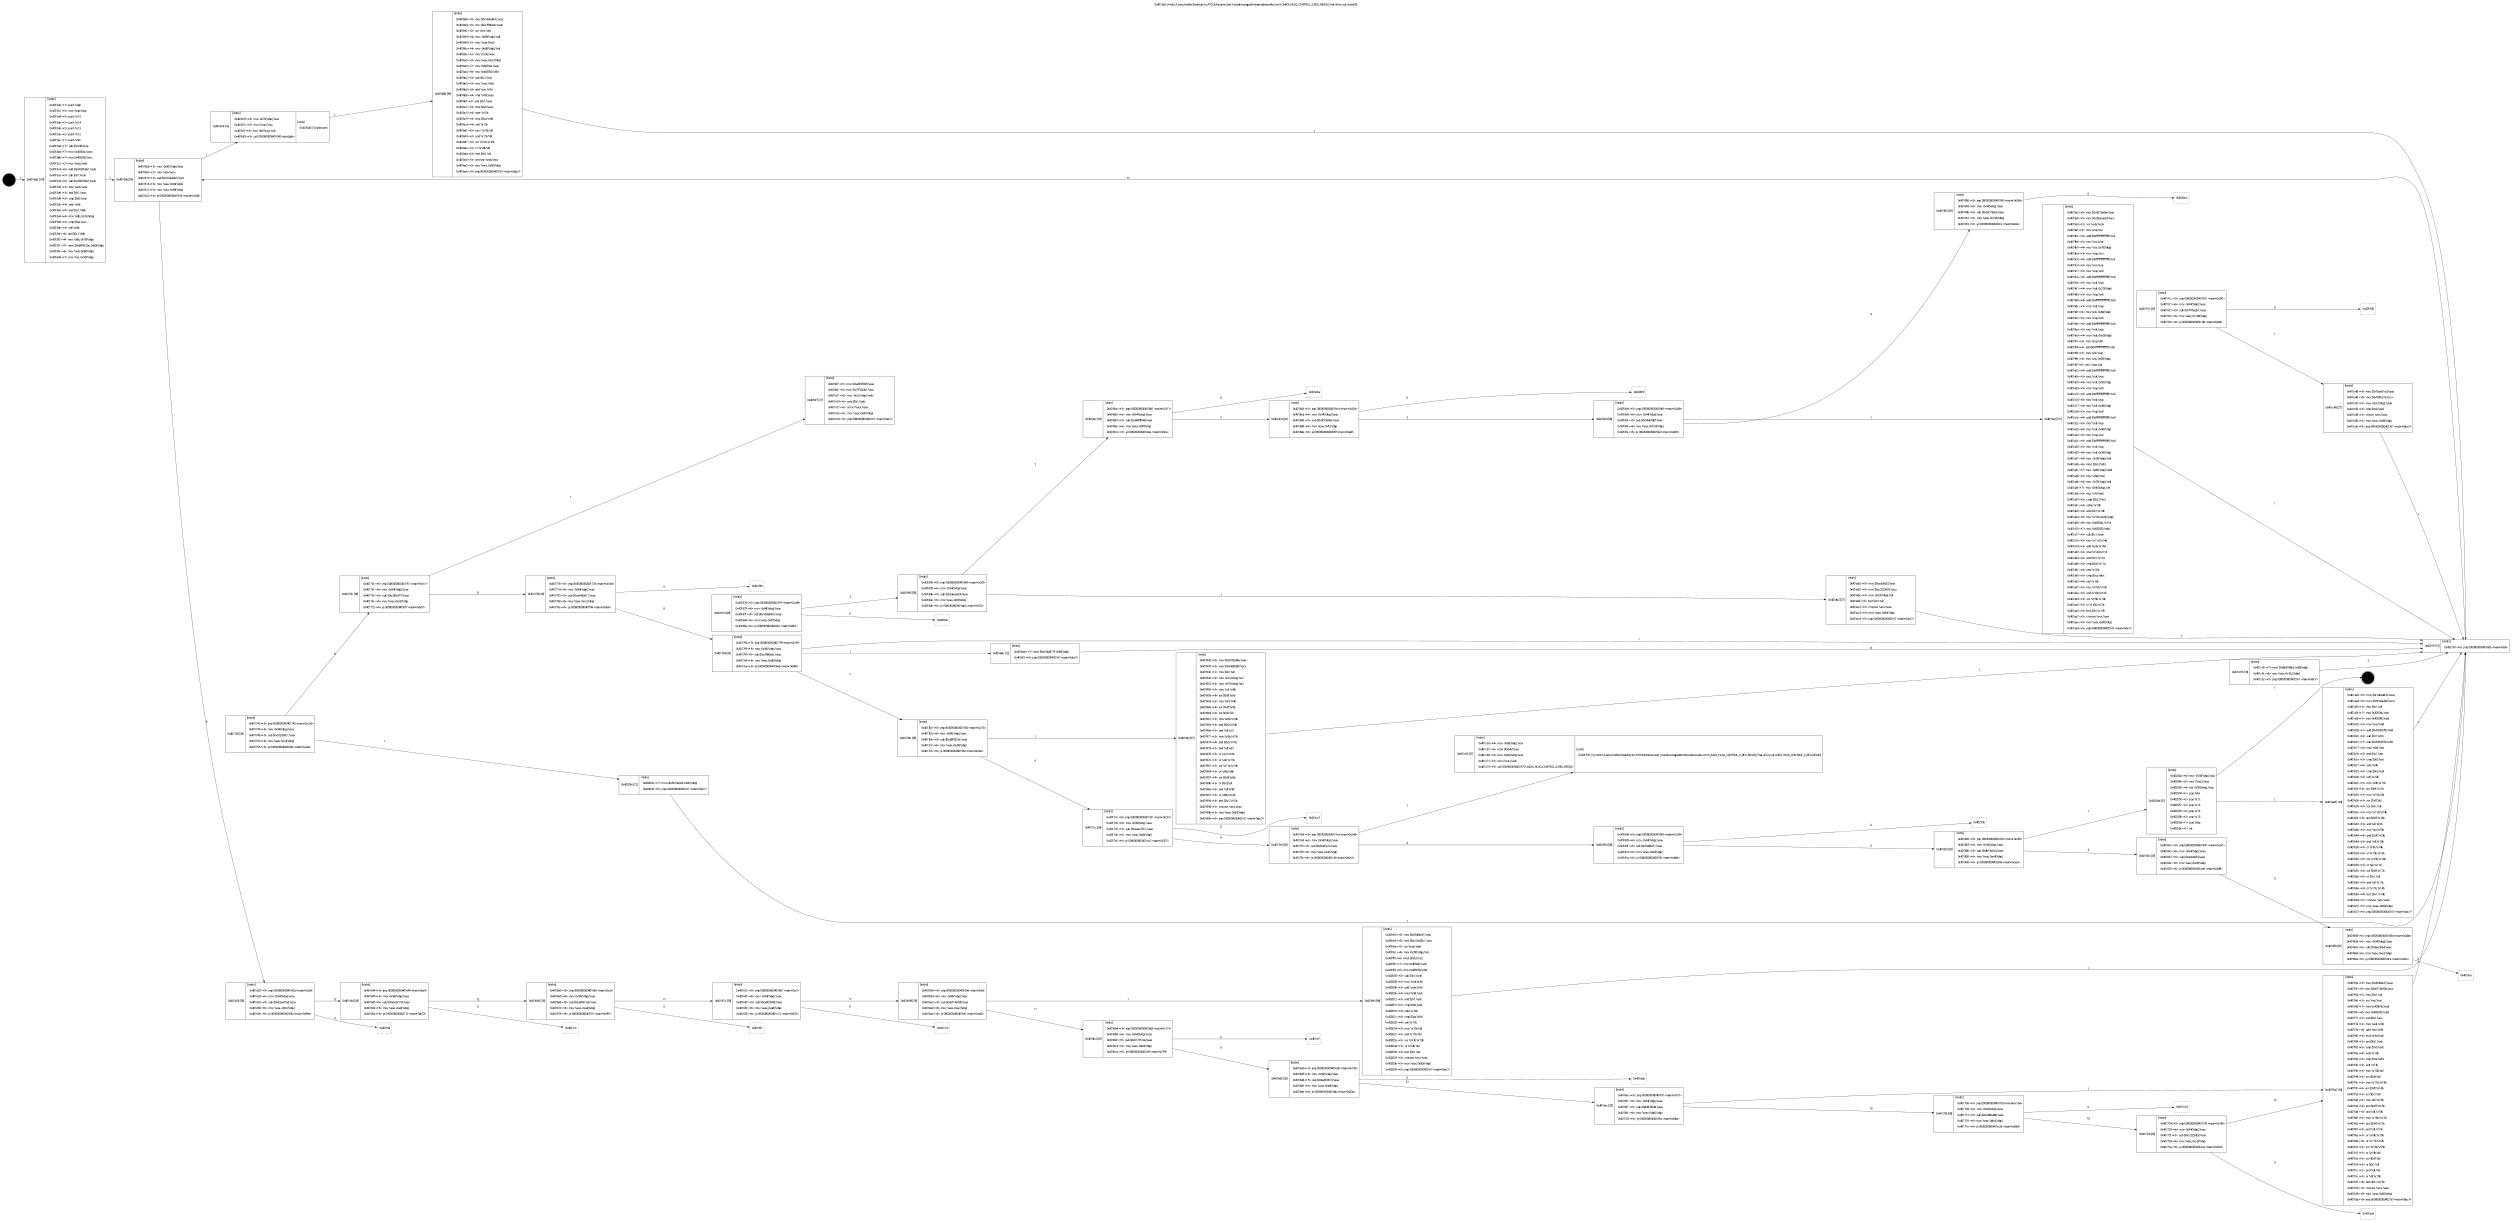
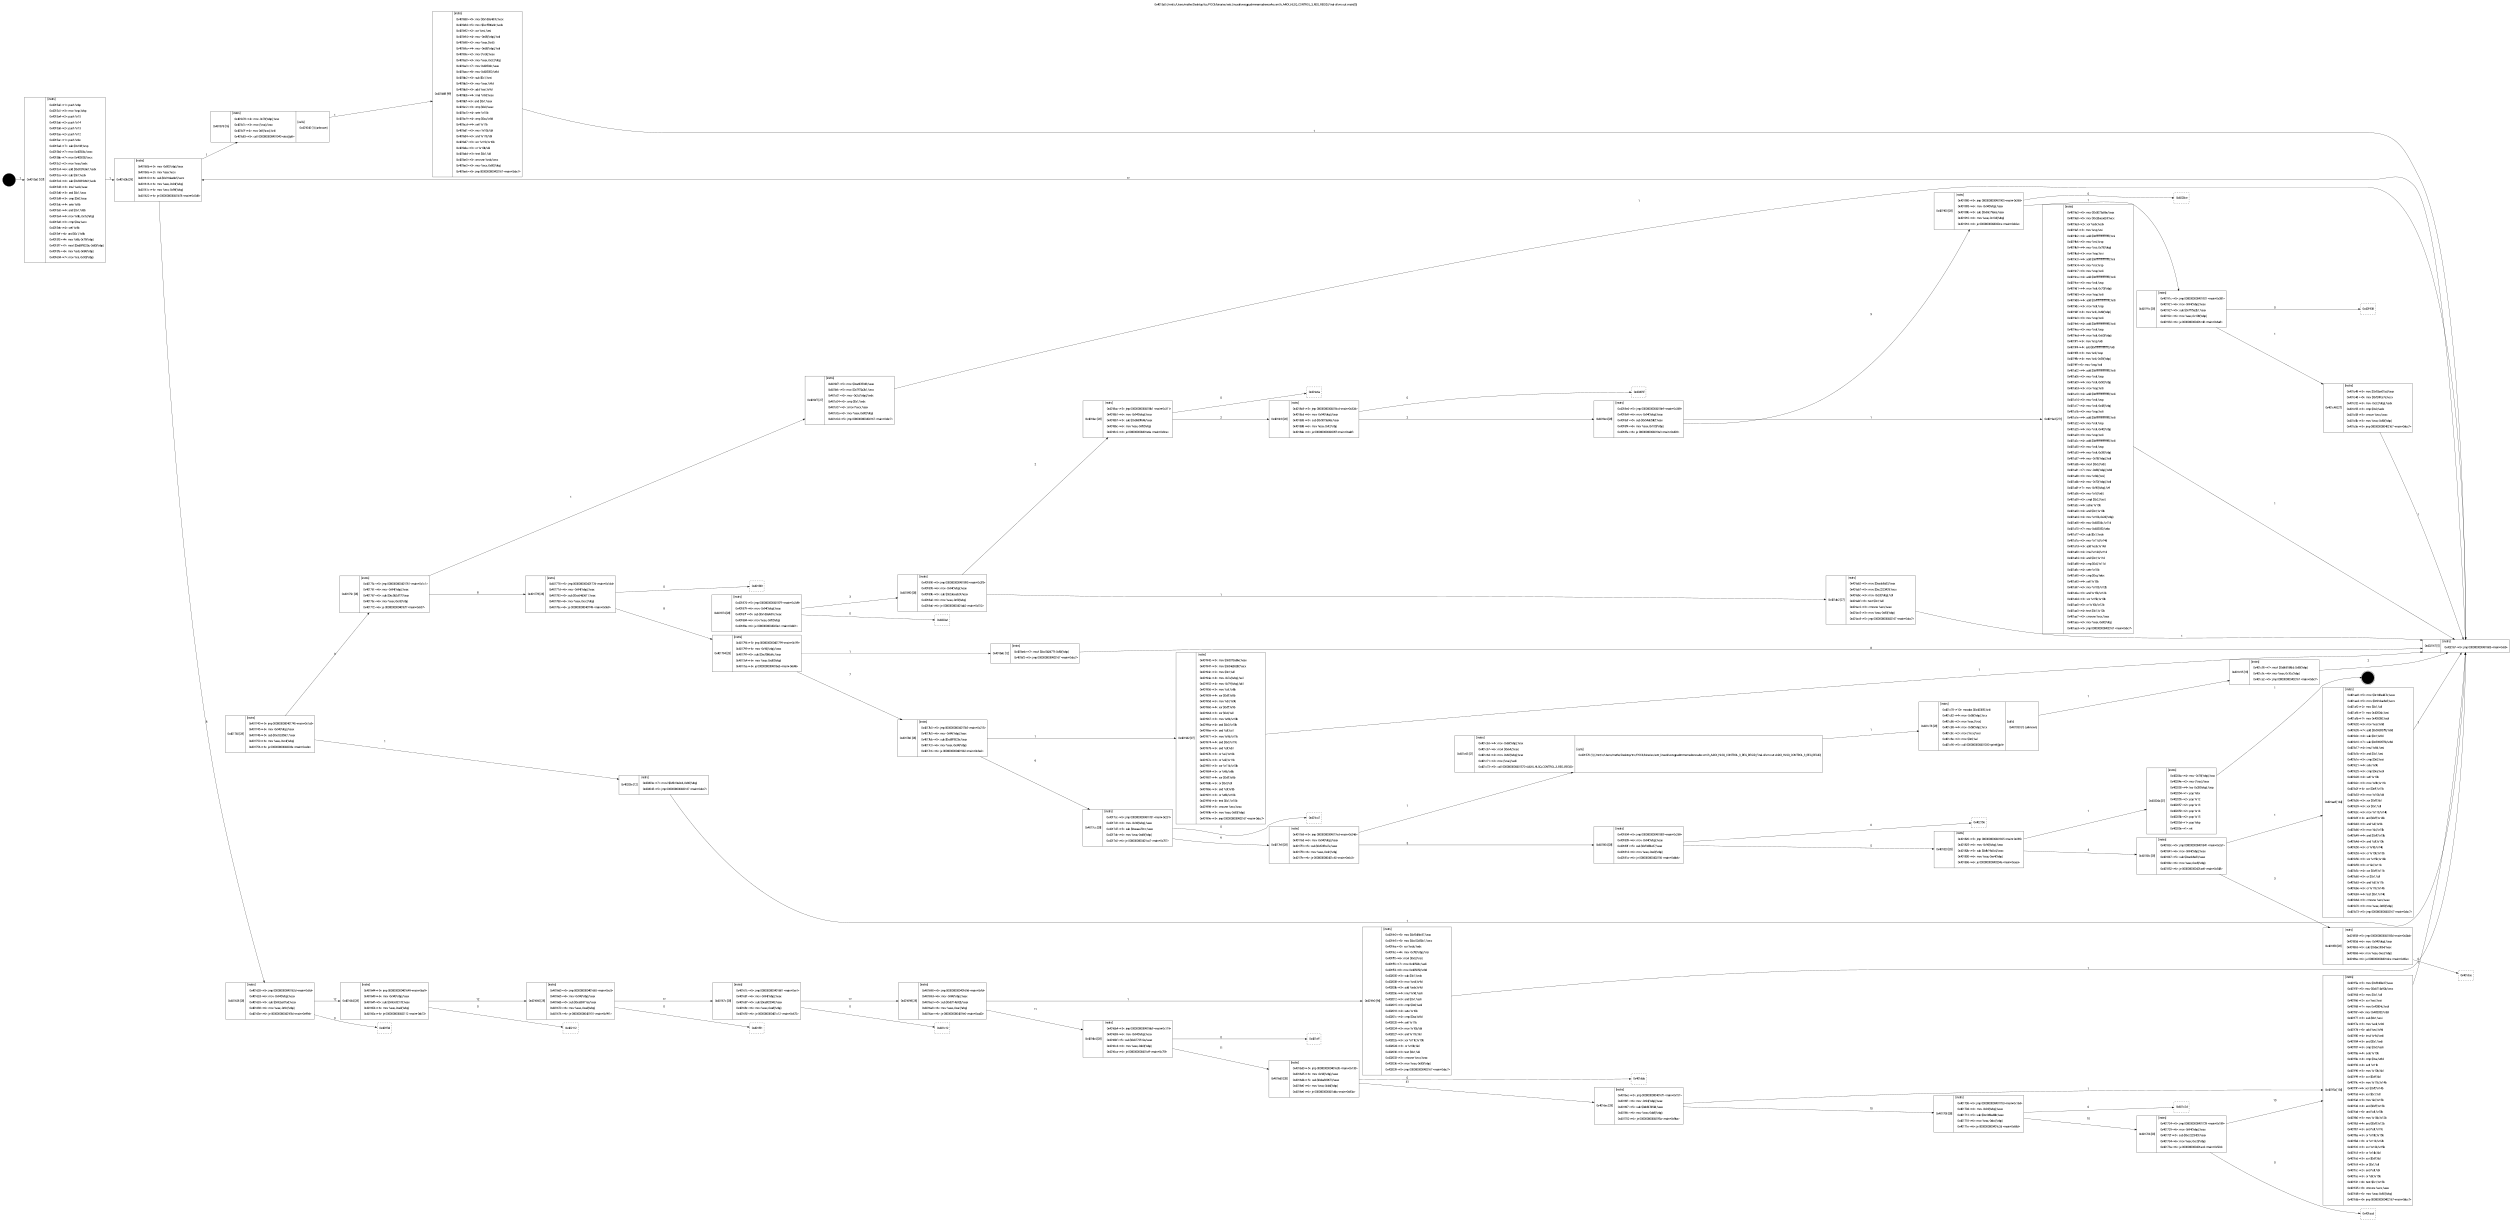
edge "0x401900 [28]" -> "0x40191c [28]": added, label "1"
edge "0x401794 [28]" -> "0x402167 [5]": now "0x401bf7 [27]" -> "0x402167 [5]"
node "0x401c78 [29]": added
edge "0x40204a [21]" -> "0x401ae8 [144]": now "0x40183c [28]" -> "0x401ae8 [144]"
